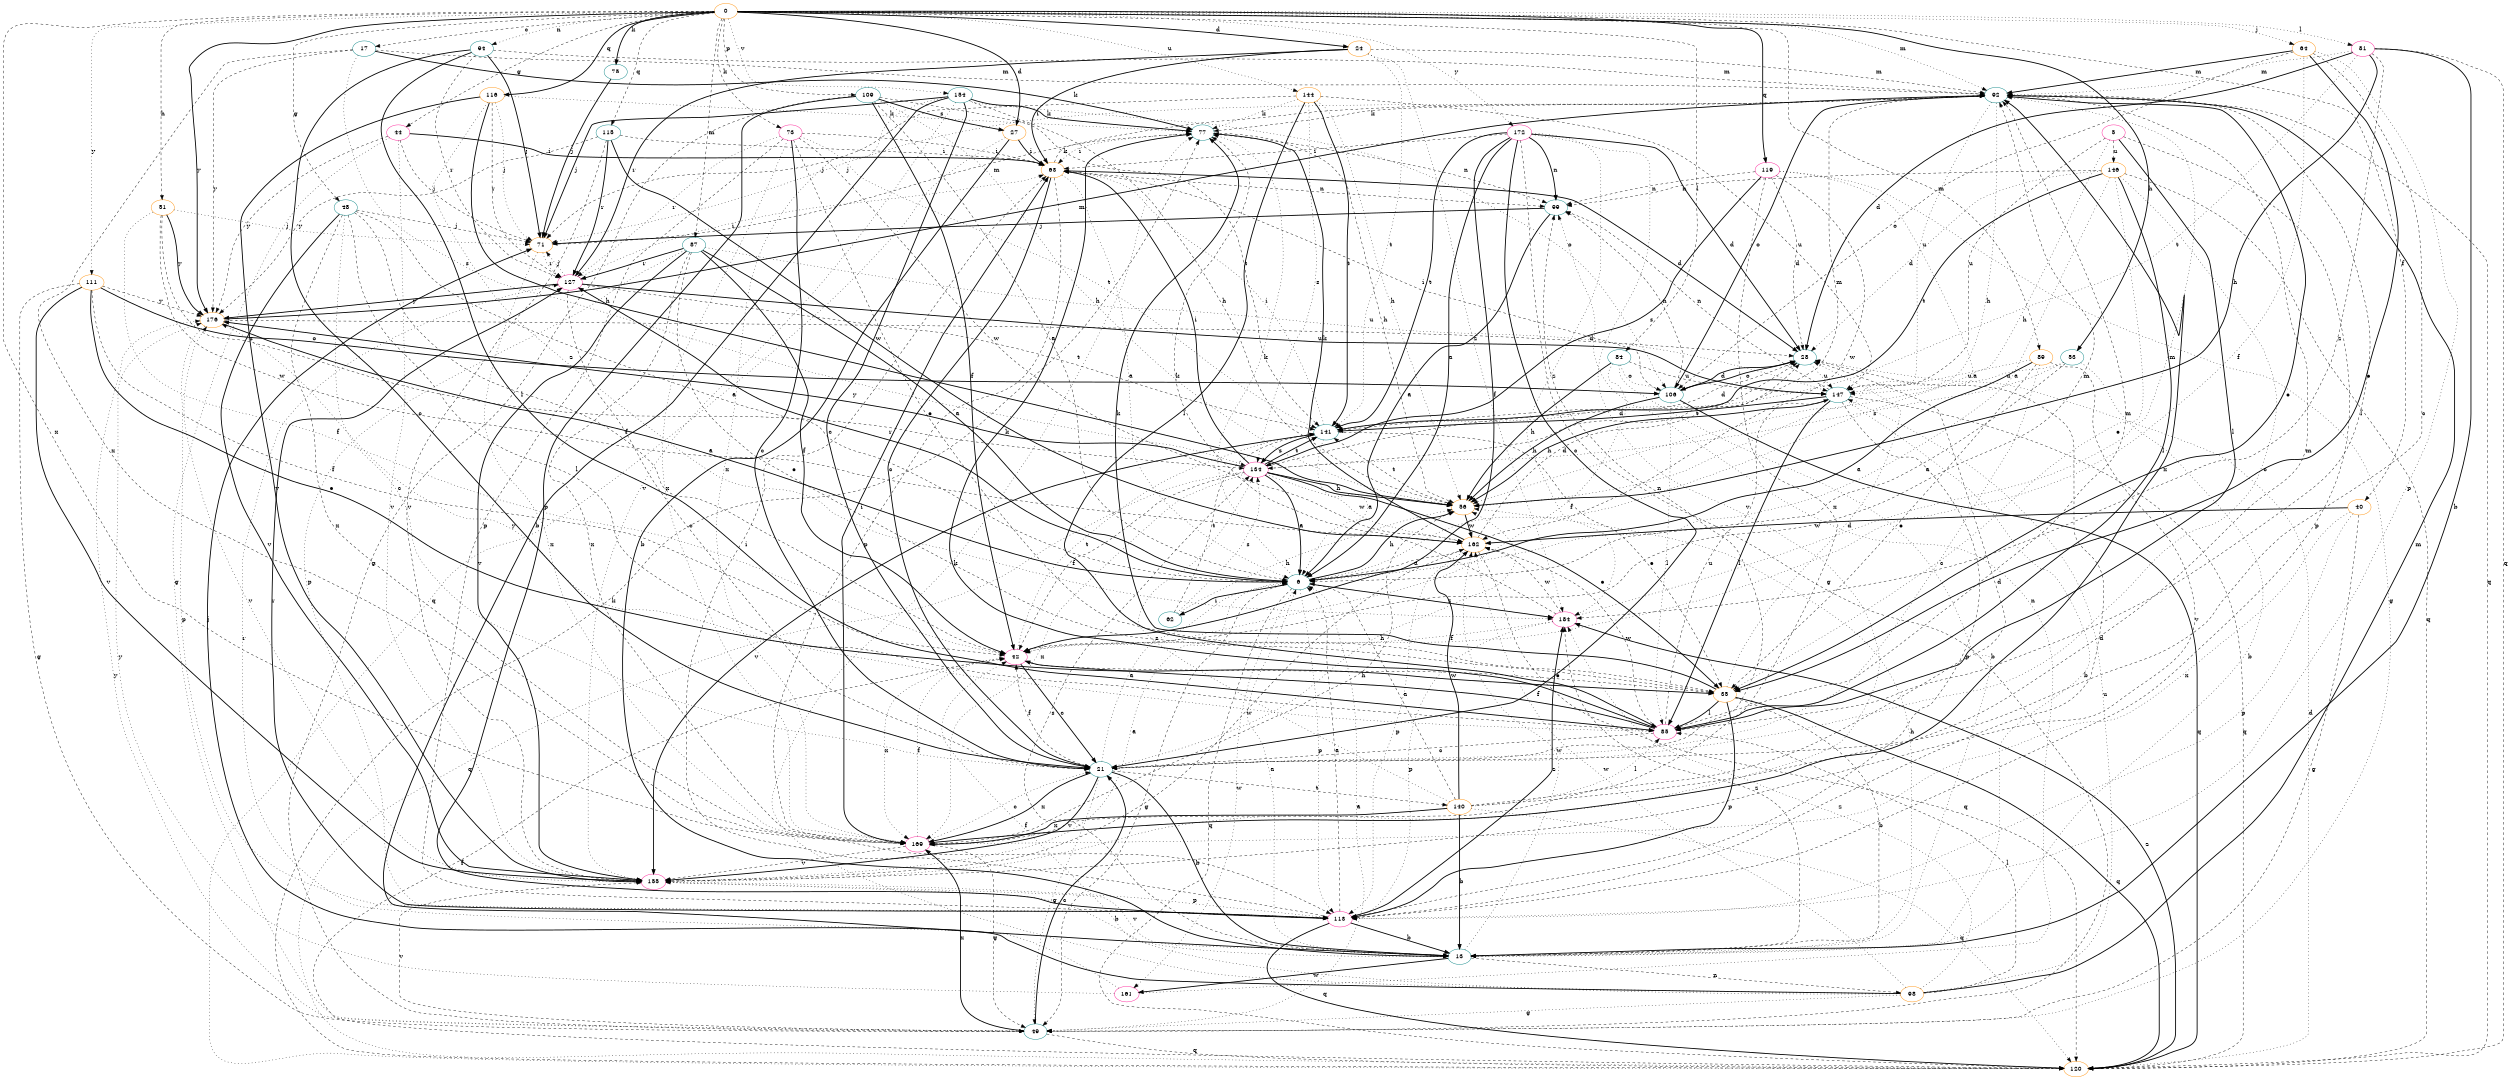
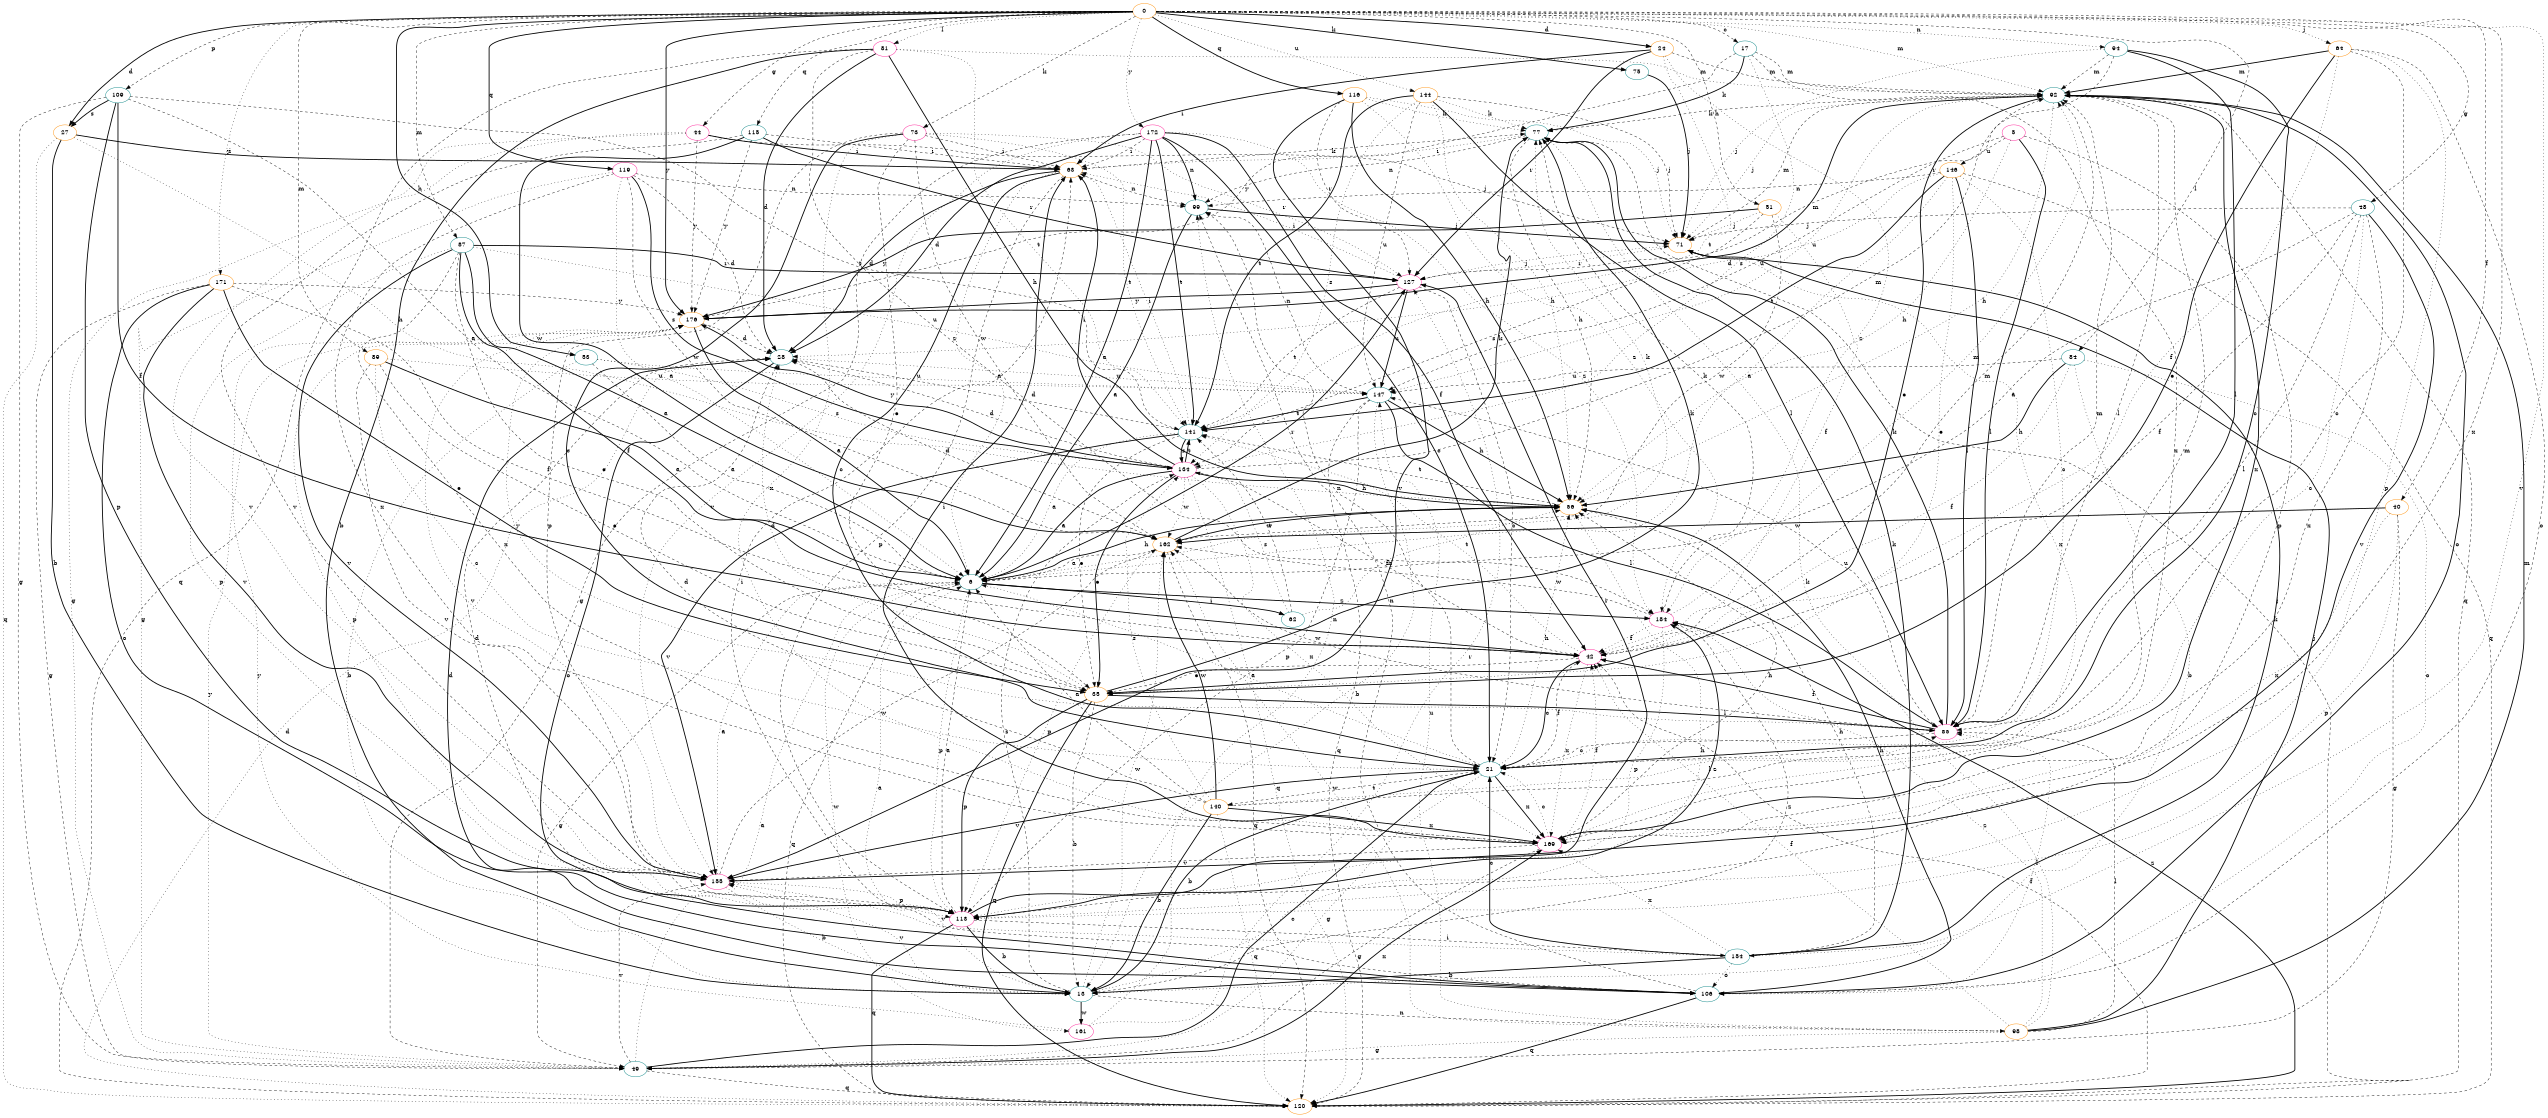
edge "94" -> "71": style bold -> dotted
node "111": label "111" -> "171"
edge "109" -> "56": now "27" -> "56"
edge "155" -> "176": reversed
edge "113" -> "63": now "113" -> "154"
